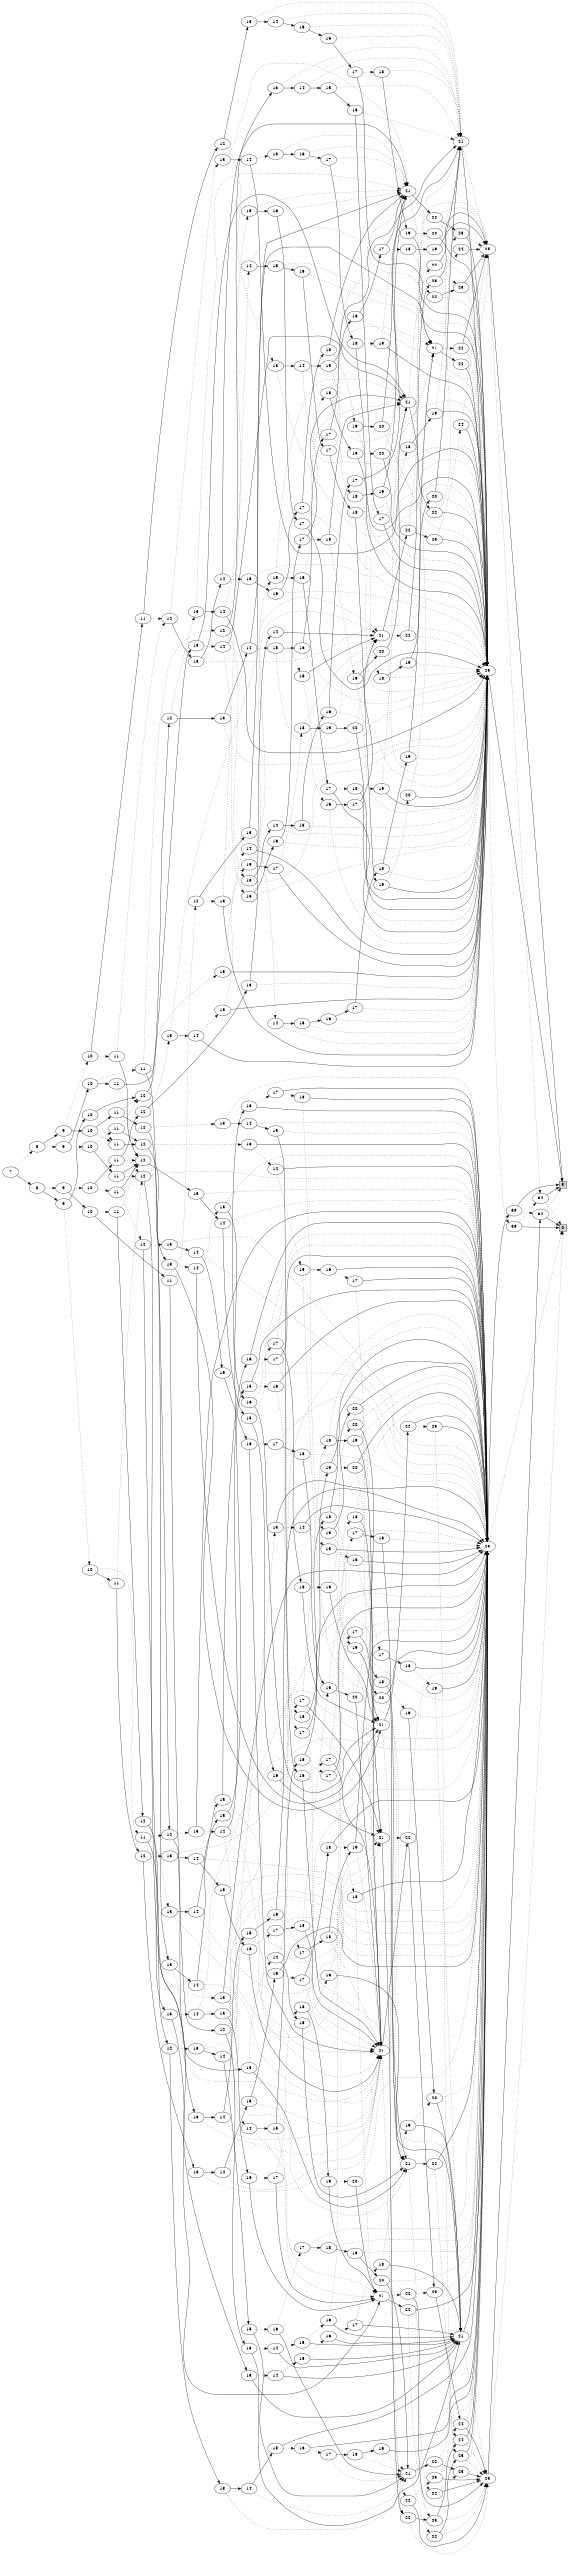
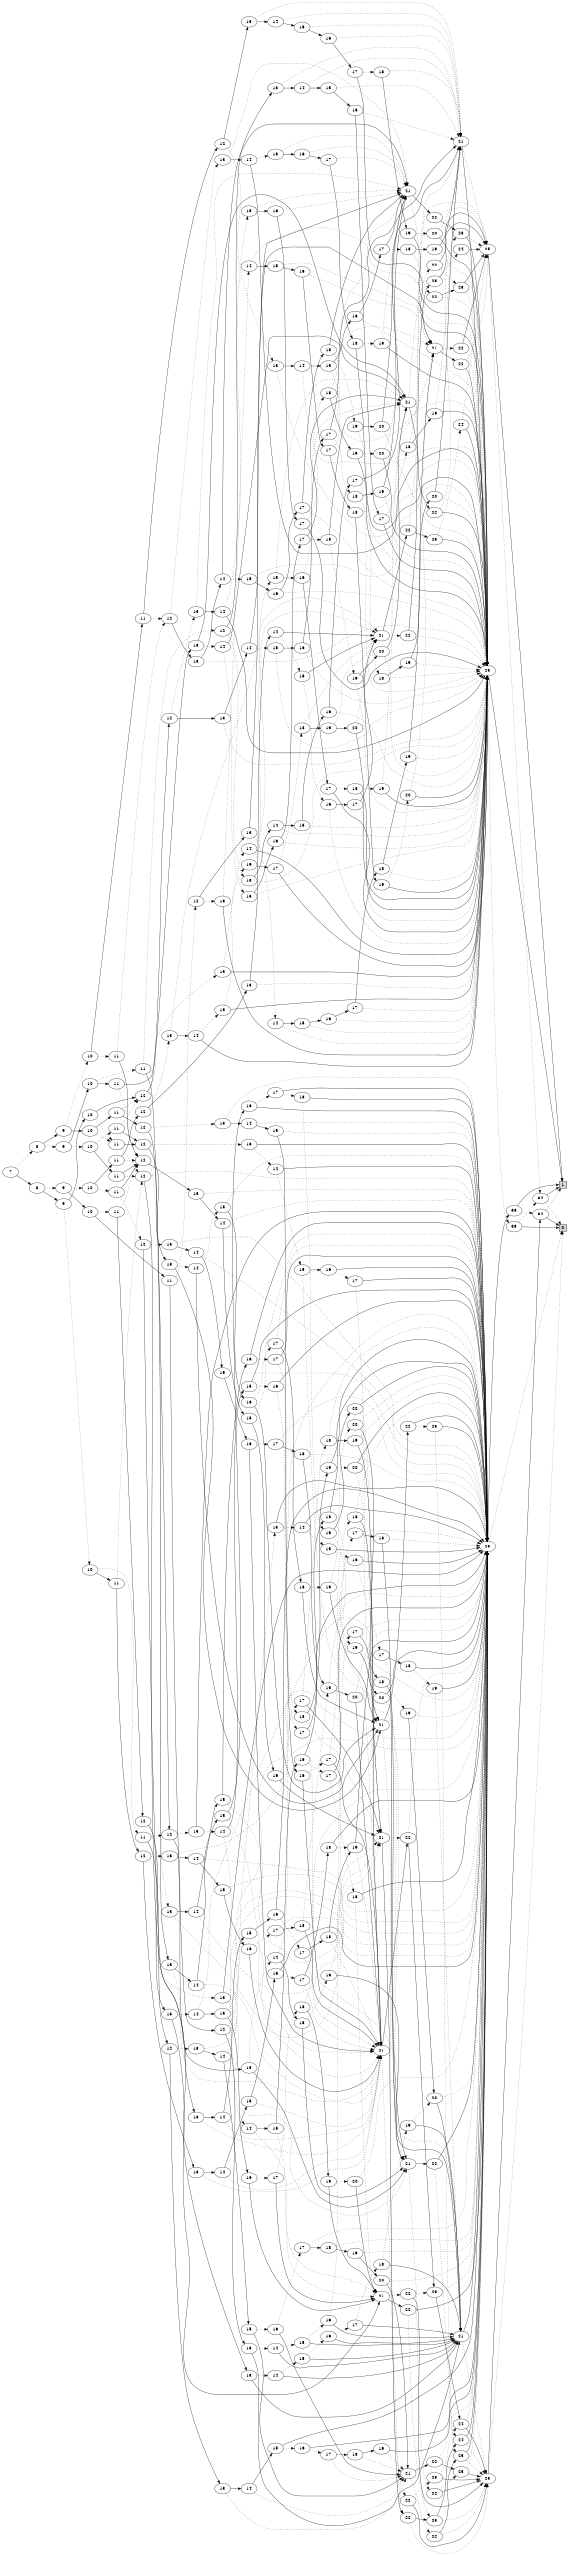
node "5": label "5" -> "1"
